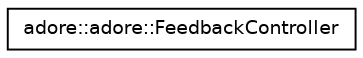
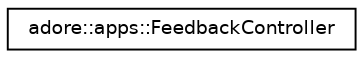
node "adore::adore::FeedbackController": label "adore::adore::FeedbackController" -> "adore::apps::FeedbackController"
